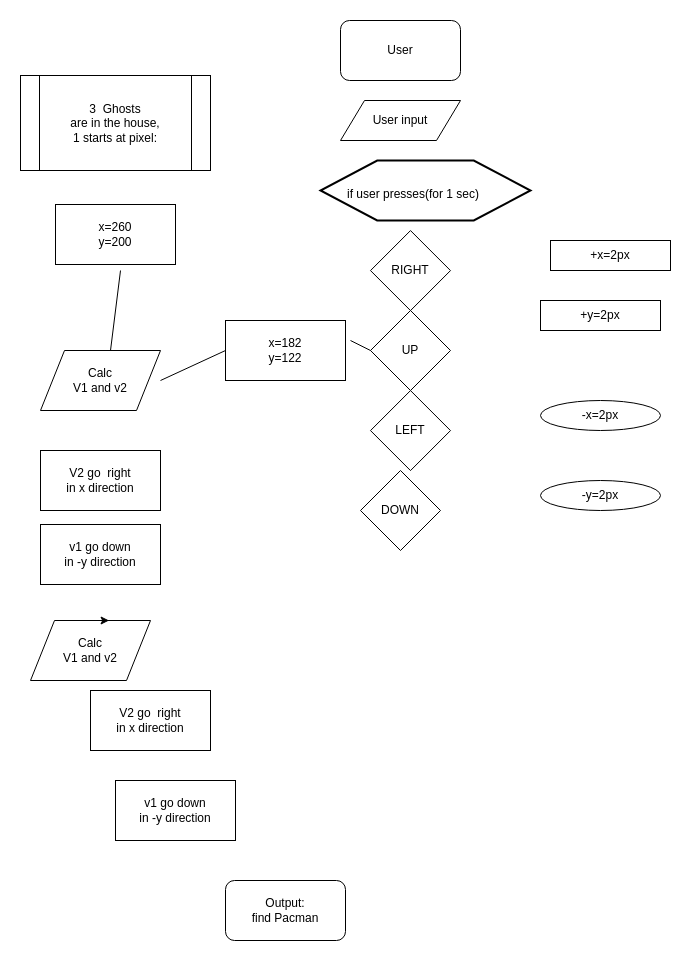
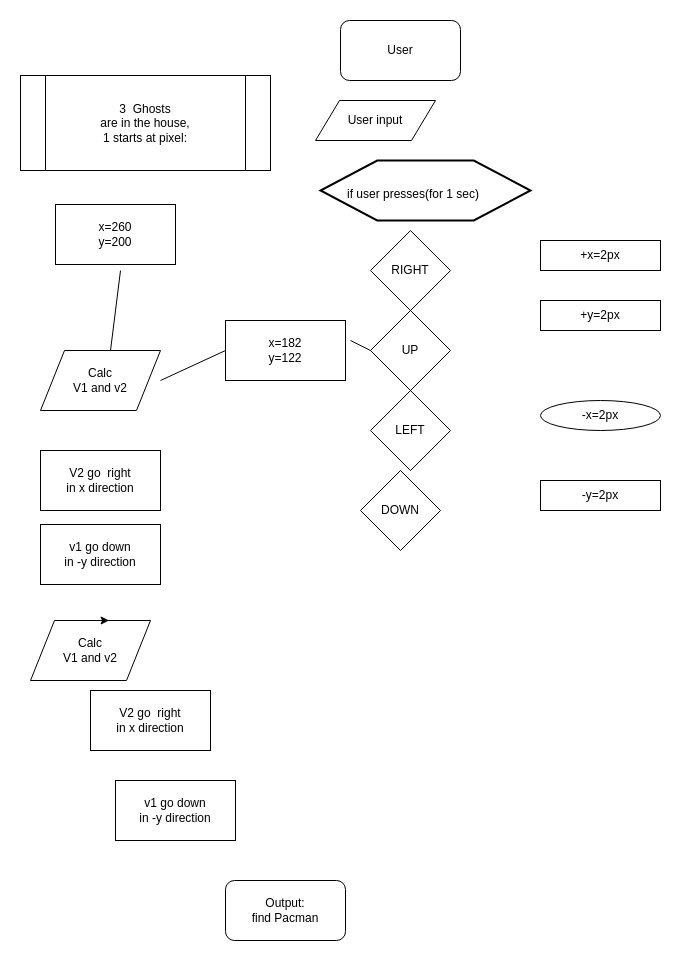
node "User input": moved (401, 121) -> (376, 121)
node "3 Ghosts are in the house, 1 starts at pixel:": size 190x95 -> 250x95
node "+x=2px": moved (611, 256) -> (601, 256)
node "-y=2px": shape ellipse -> rectangle
